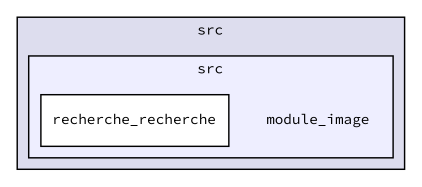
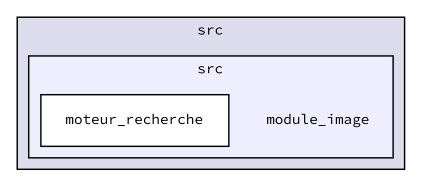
node "recherche_recherche": label "recherche_recherche" -> "moteur_recherche"
